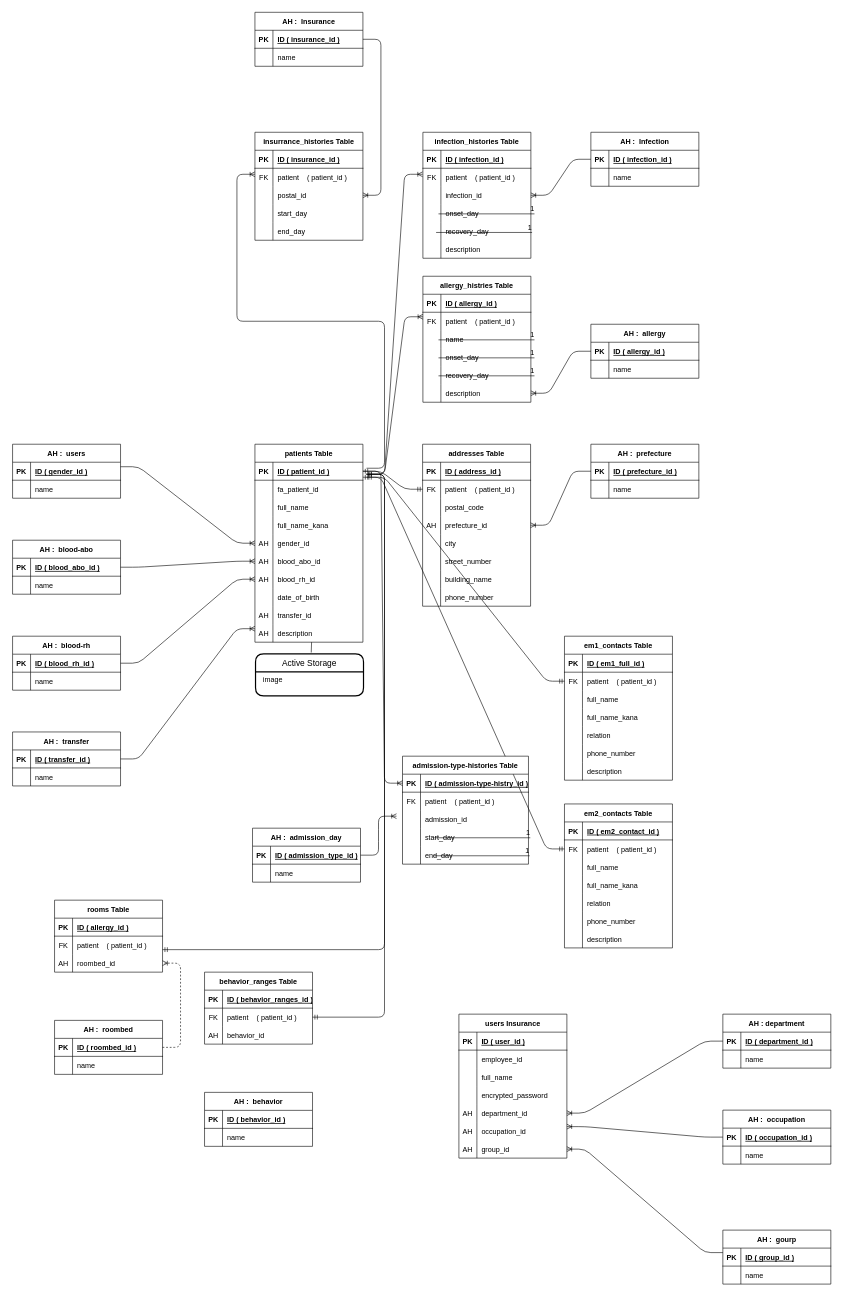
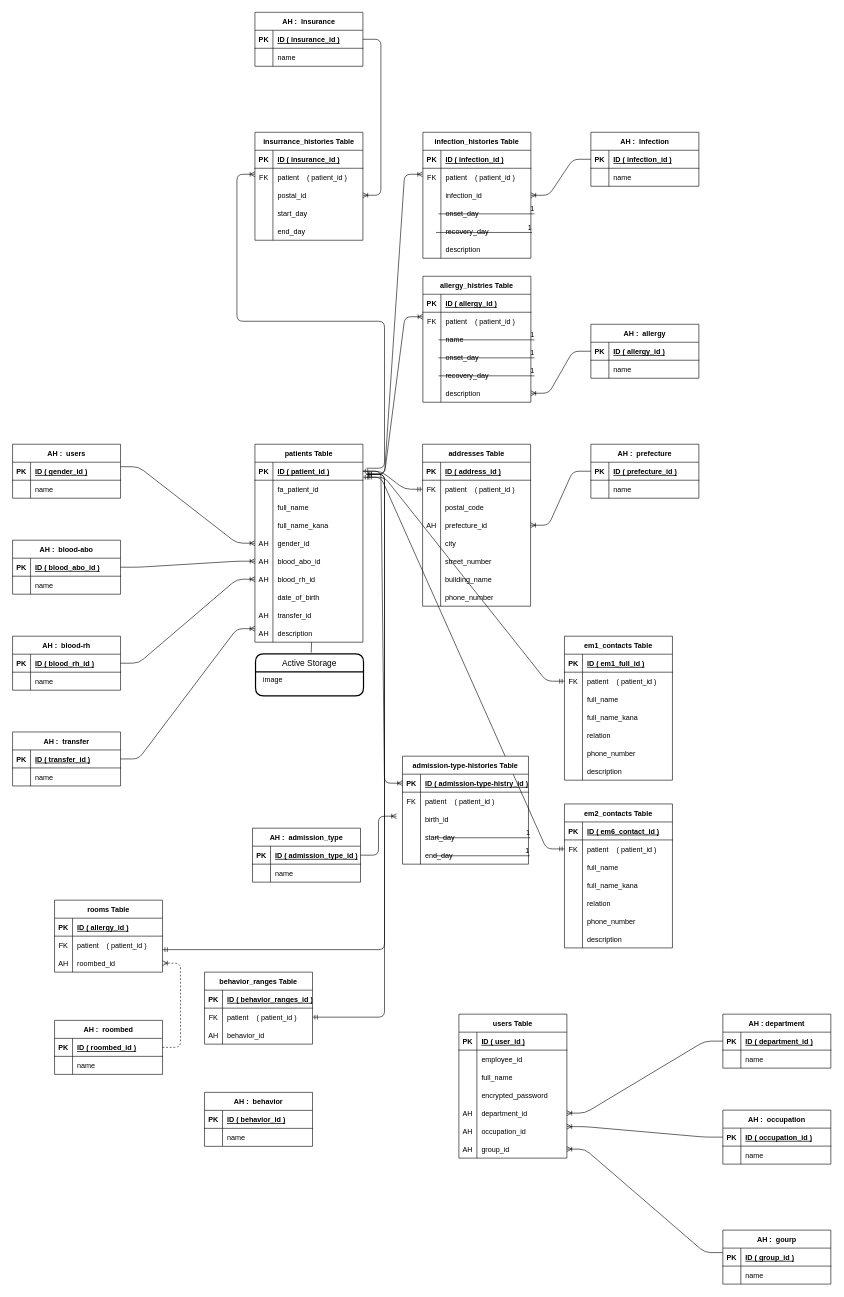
node "admission_id": label "admission_id" -> "birth_id"
node "ID ( em2_contact_id )": label "ID ( em2_contact_id )" -> "ID ( em6_contact_id )"
node "AH : admission_day": label "AH : admission_day" -> "AH : admission_type"
node "users Insurance": label "users Insurance" -> "users Table"
